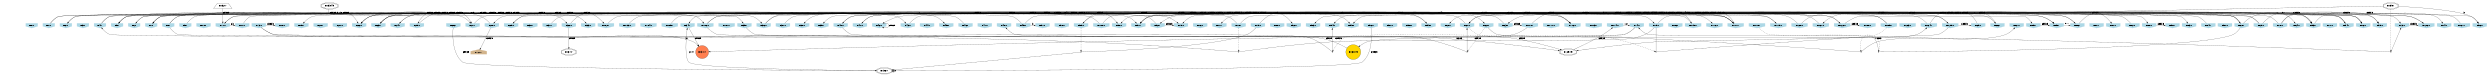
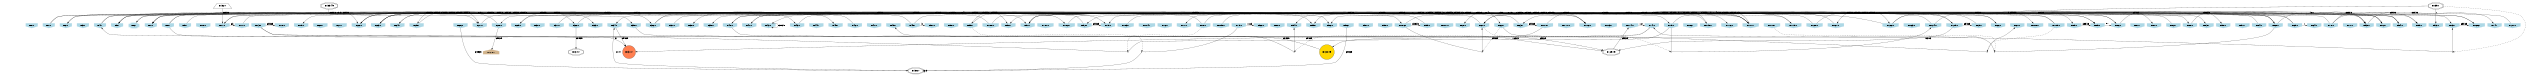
node "#6:1": shape invhouse -> doubleoctagon
node "#101:1": added
